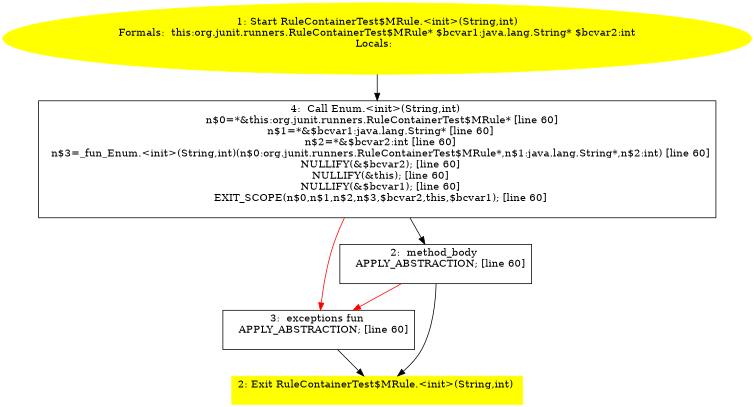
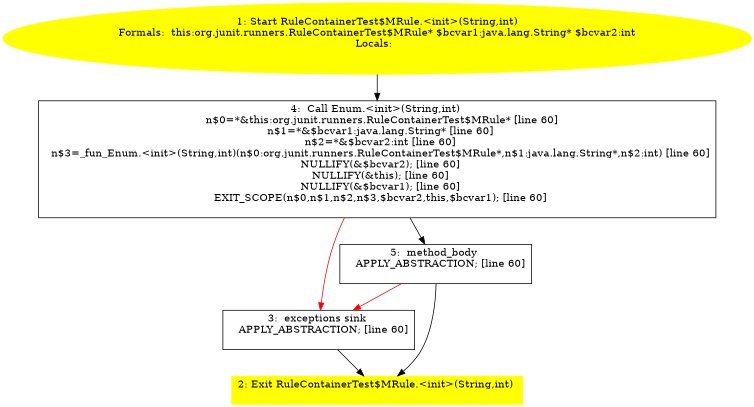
node "2:  method_body APPLY_ABSTRACTION; [line 60]": label "2:  method_body APPLY_ABSTRACTION; [line 60]" -> "5:  method_body APPLY_ABSTRACTION; [line 60]"
node "3:  exceptions fun APPLY_ABSTRACTION; [line 60]": label "3:  exceptions fun APPLY_ABSTRACTION; [line 60]" -> "3:  exceptions sink APPLY_ABSTRACTION; [line 60]"
